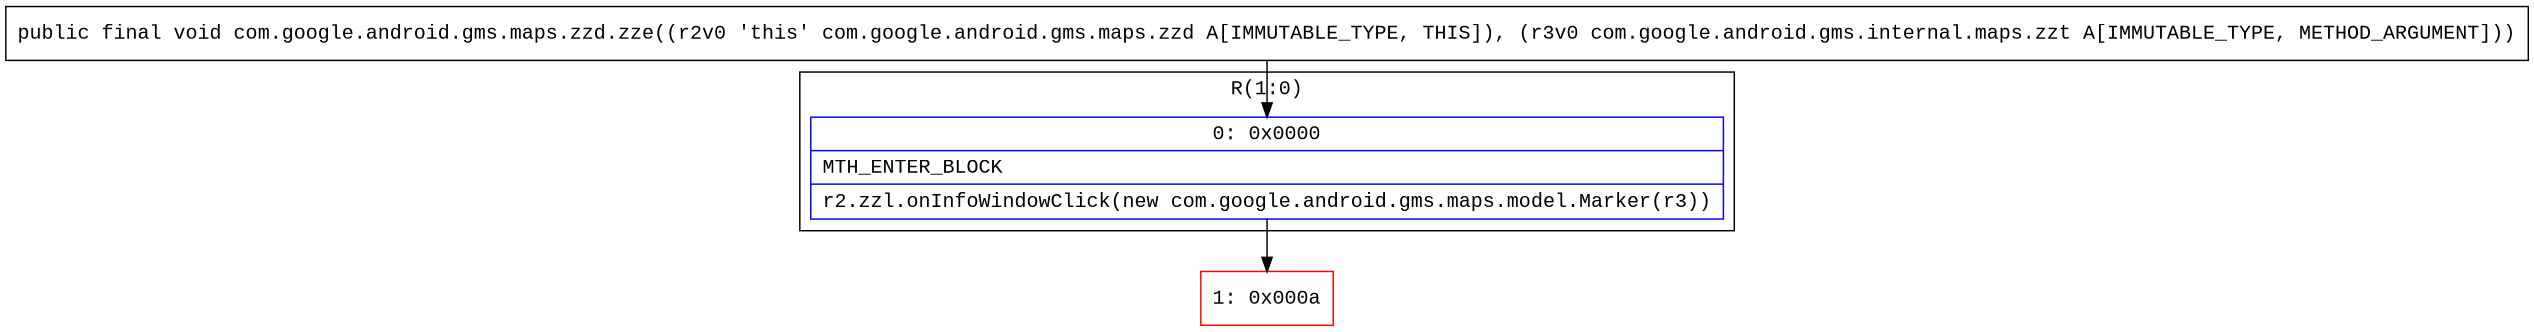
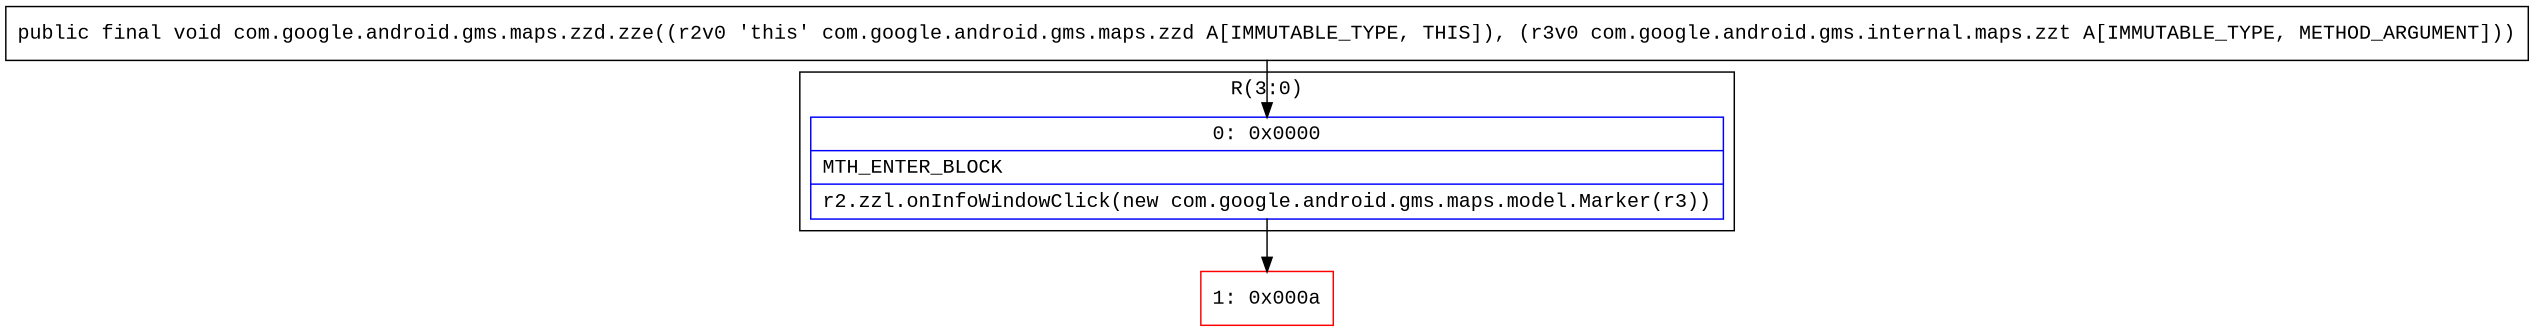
cluster "R(1:0)": label "R(1:0)" -> "R(3:0)"
